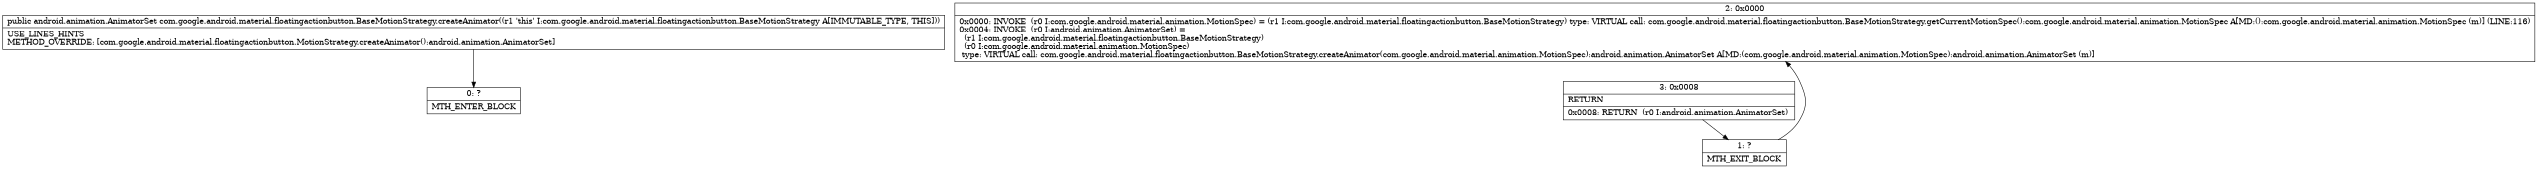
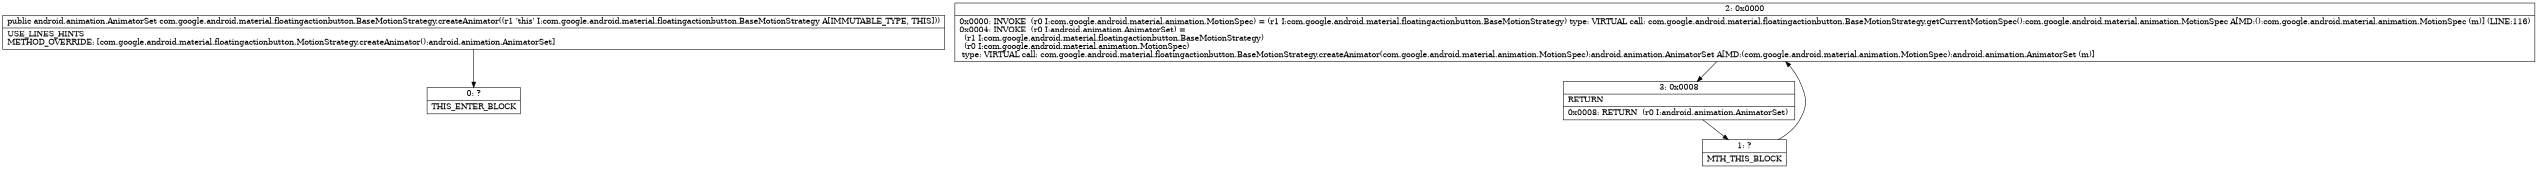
edge "2: 0x0000" -> "3: 0x0008": added
node "0: ?": text "MTH_ENTER_BLOCK" -> "THIS_ENTER_BLOCK"
node "1: ?": text "MTH_EXIT_BLOCK" -> "MTH_THIS_BLOCK"
